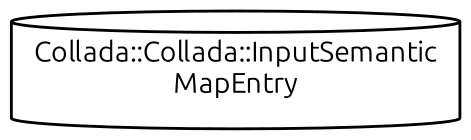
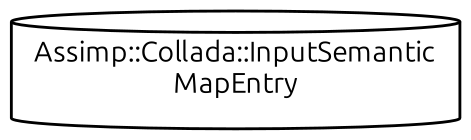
node "Collada::Collada::InputSemantic MapEntry": label "Collada::Collada::InputSemantic MapEntry" -> "Assimp::Collada::InputSemantic MapEntry"
